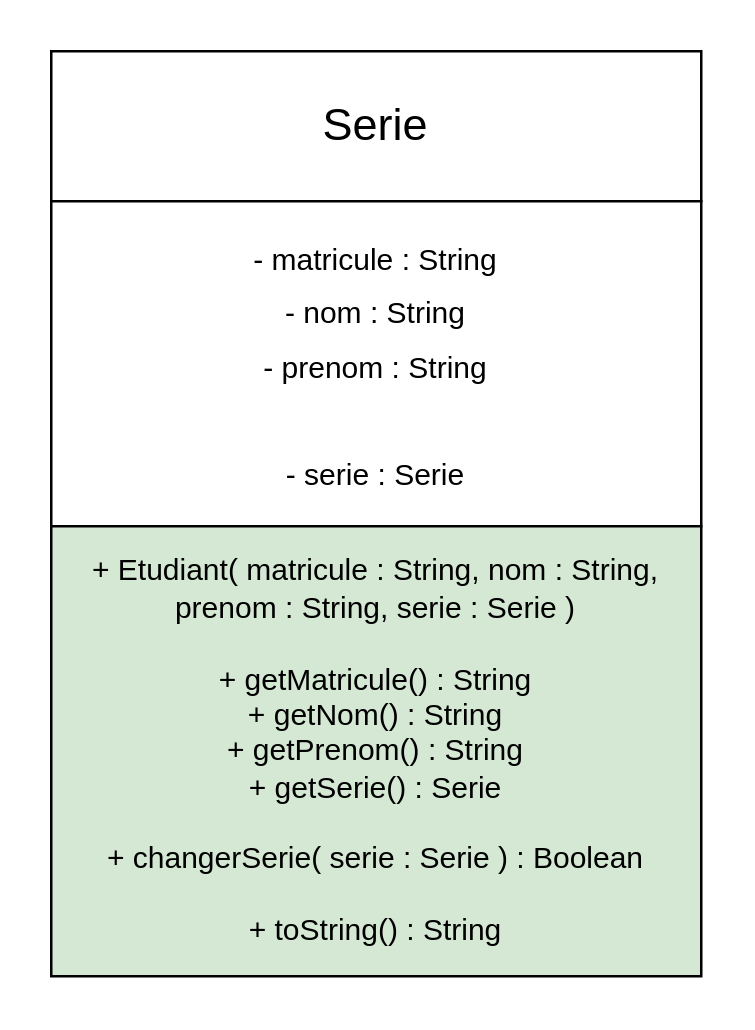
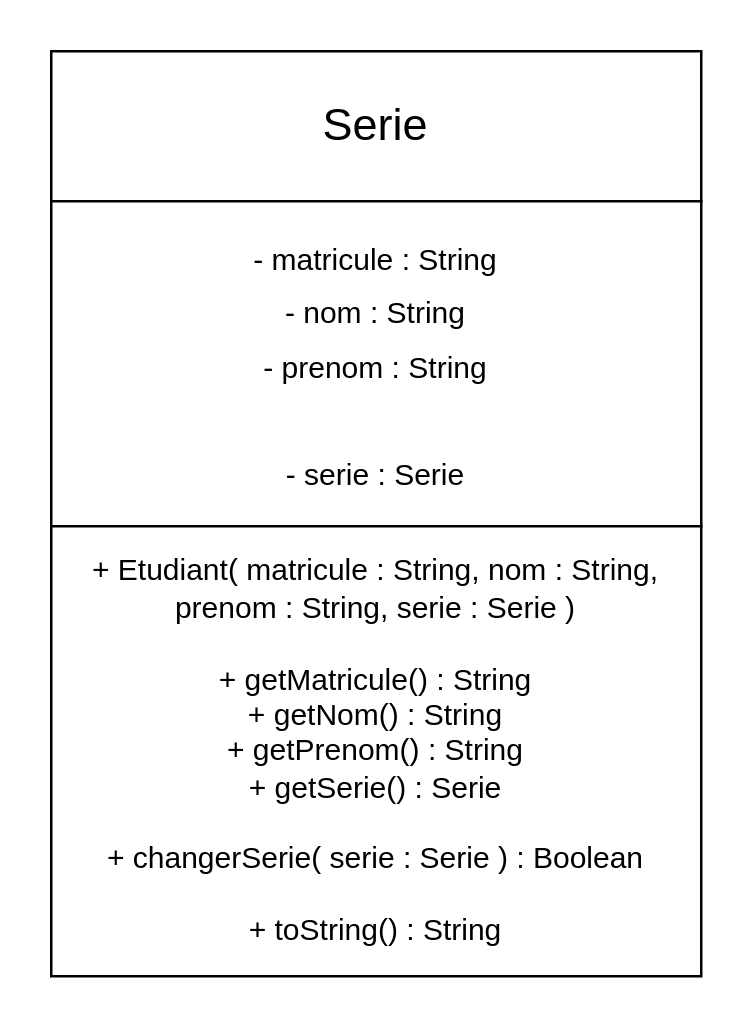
node "+ Etudiant( matricule : String, nom : String, prenom : String, serie : Serie ) + getMatricule() : String + getNom() : String + getPrenom() : String + getSerie() : Serie + changerSerie( serie : Serie ) : Boolean + toString() : String": fillcolor #d5e8d4 -> #ffffff
